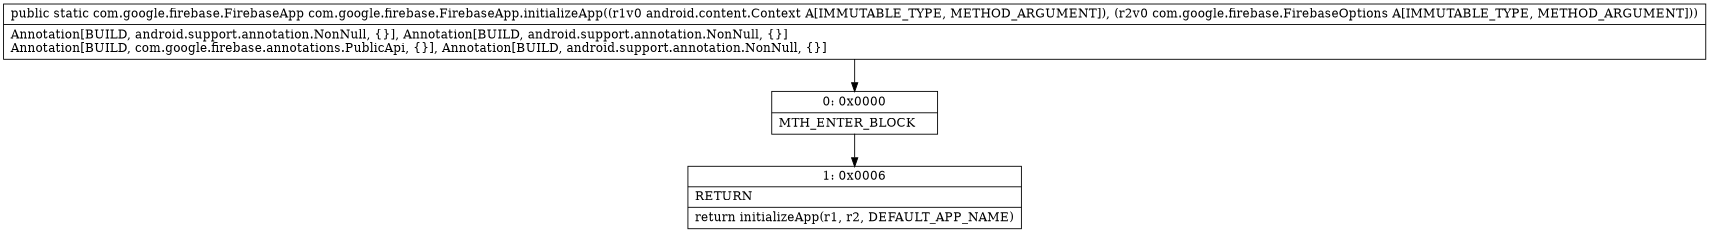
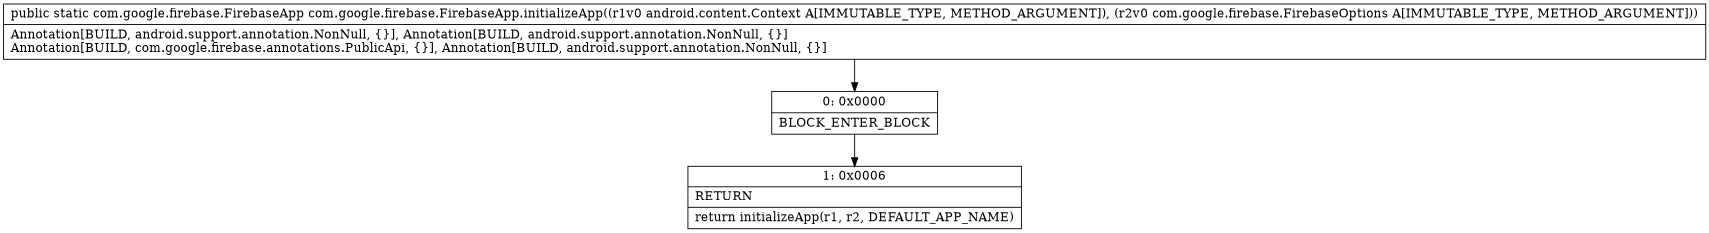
node "0: 0x0000": text "MTH_ENTER_BLOCK" -> "BLOCK_ENTER_BLOCK"
